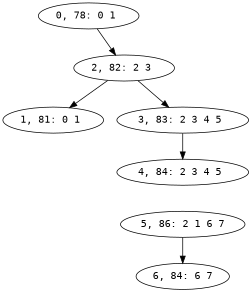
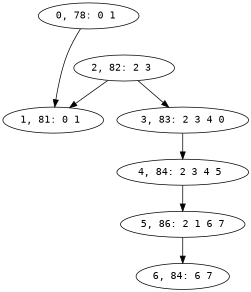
edge "0, 78: 0 1" -> "2, 82: 2 3": now "0, 78: 0 1" -> "1, 81: 0 1"
node "3, 83: 2 3 4 5": label "3, 83: 2 3 4 5" -> "3, 83: 2 3 4 0"
edge "4, 84: 2 3 4 5" -> "5, 86: 2 1 6 7": added
